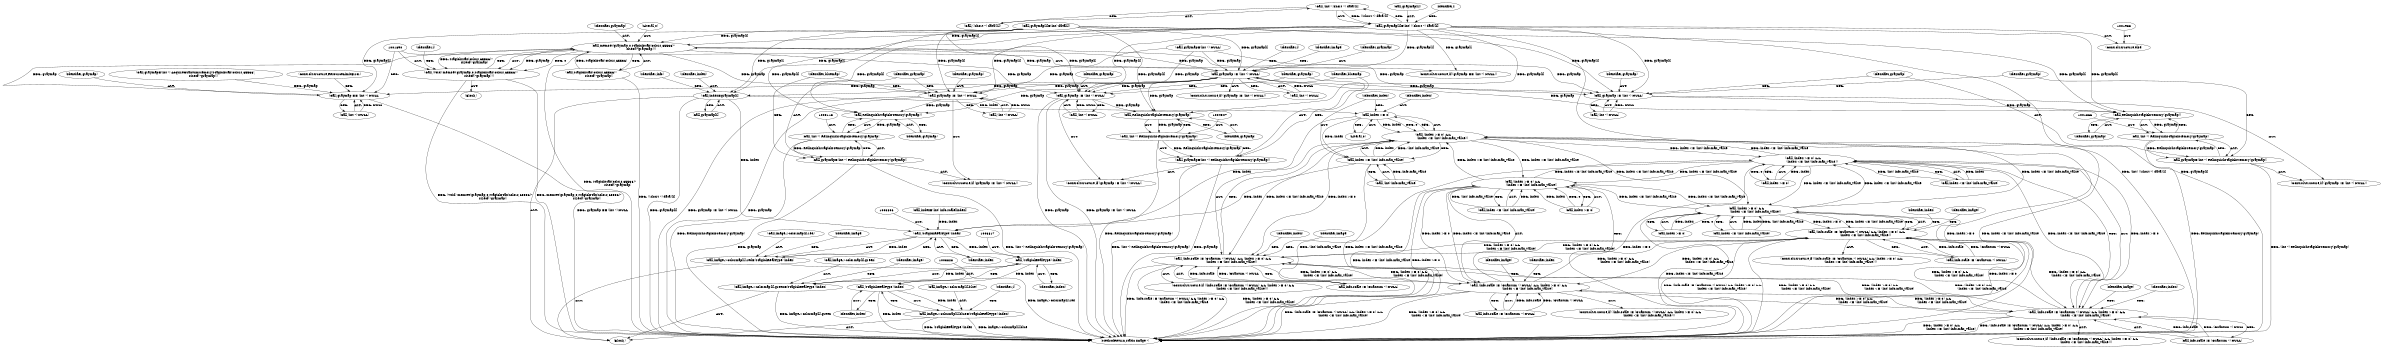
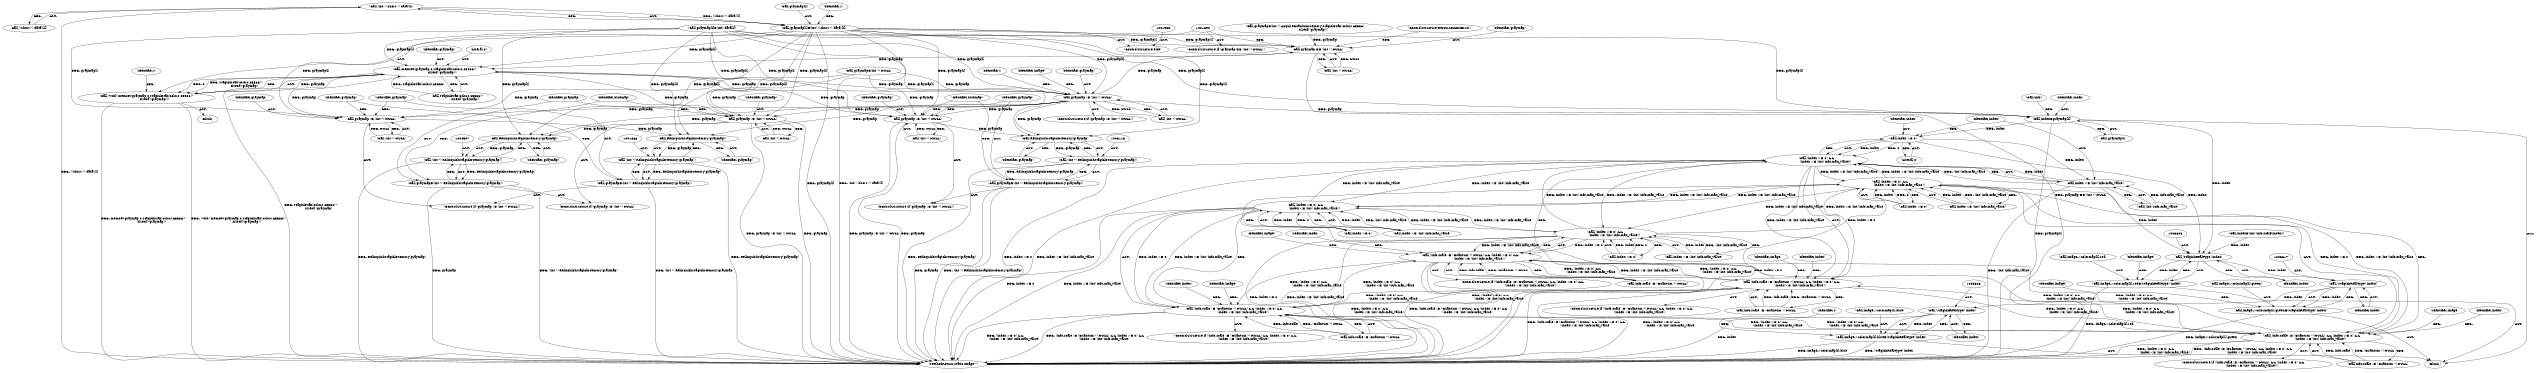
edge "(Call,graymap[i]=(int) ((short *) data)[i])" -> "(ControlStructure,if (graymap == (int *) NULL))": now "(Call,graymap[i]=(int) ((short *) data)[i])" -> "(Call,graymap == (int *) NULL)"
node "(Identifier,info)": label "(Identifier,info)" -> "(Call,info)"
edge "(Call,MagickMax(colors,65536)* sizeof(*graymap))" -> "(MethodReturn,static Image *)": now "(Call,(int) ((short *) data)[i])" -> "(MethodReturn,static Image *)"
